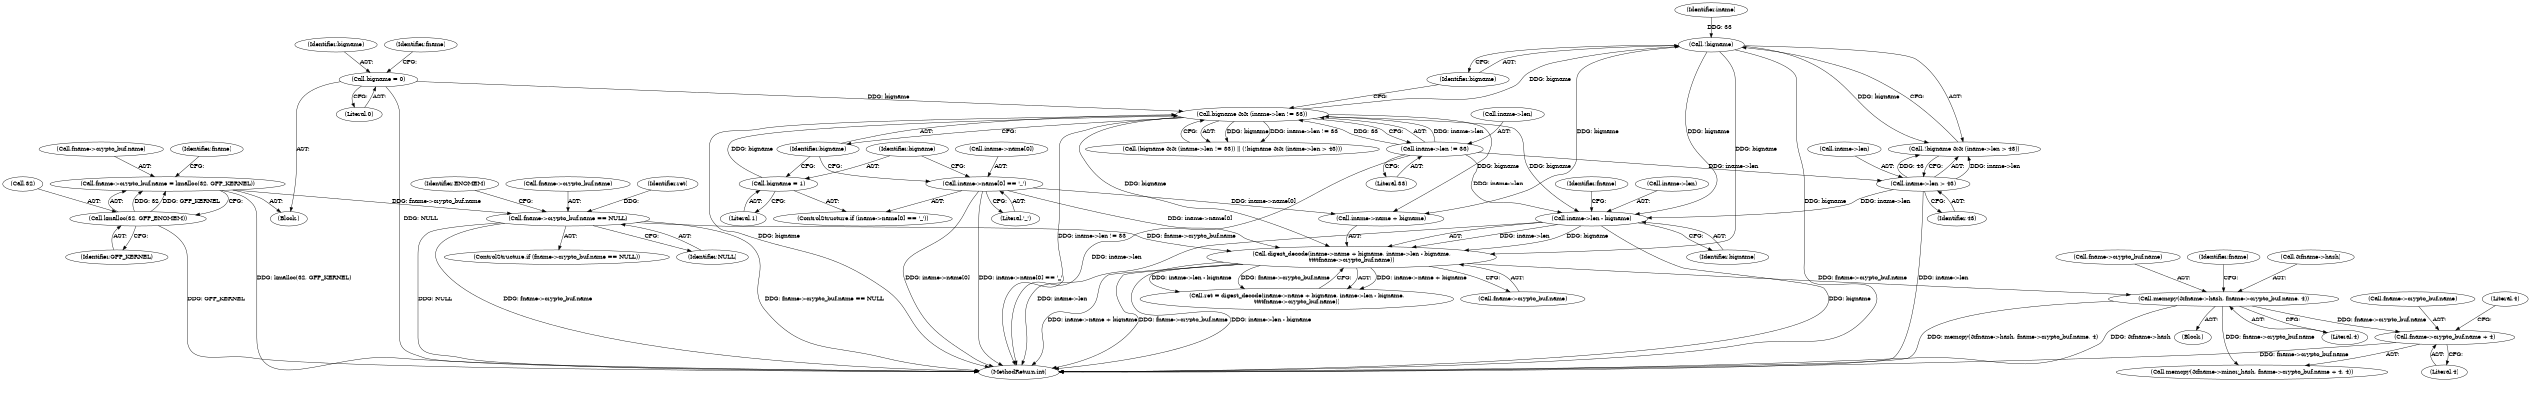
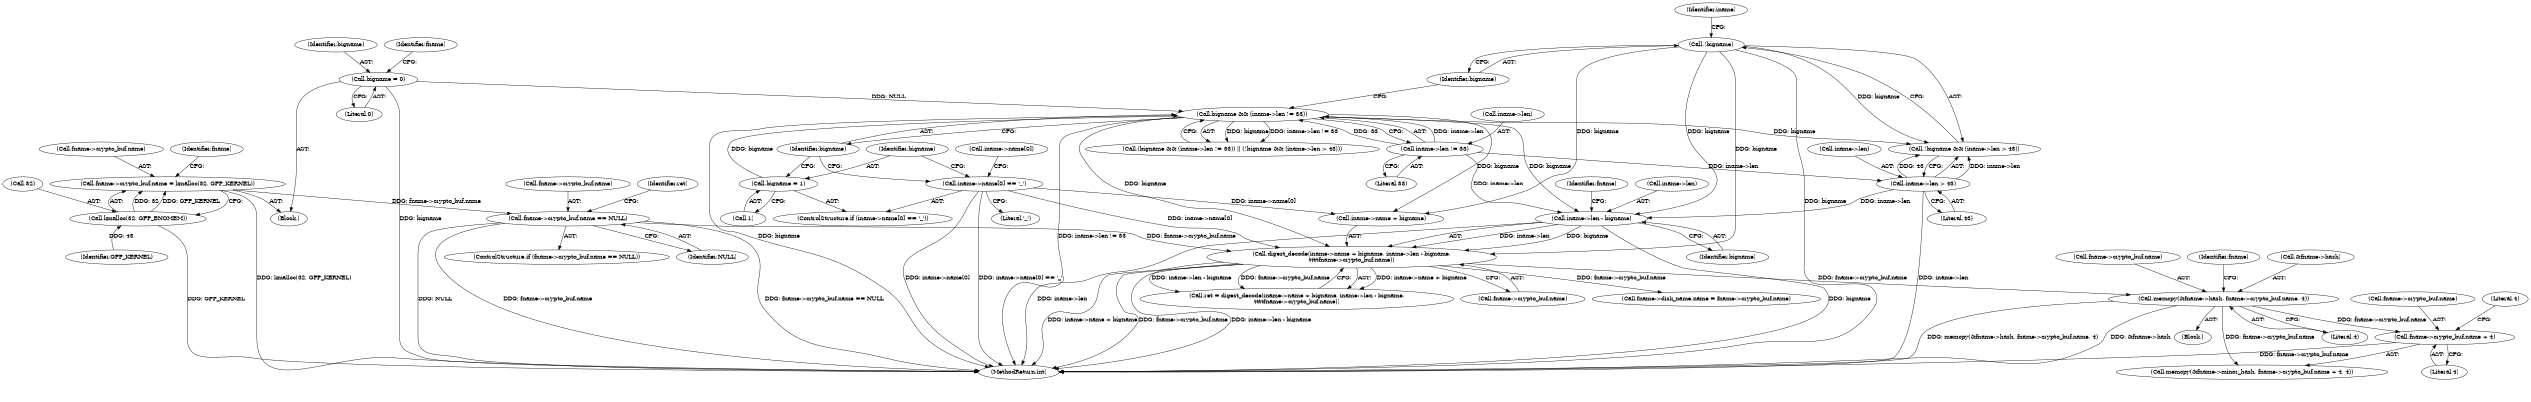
edge "(Identifier,iname)" -> "(Call,!bigname)": label "DDG: 33" -> "CFG: "
edge "(Call,bigname && (iname->len != 33))" -> "(Call,!bigname)": now "(Call,bigname && (iname->len != 33))" -> "(Call,!bigname && (iname->len > 43))"
edge "(Call,bigname = 0)" -> "(Call,bigname && (iname->len != 33))": label "DDG: bigname" -> "DDG: NULL"
edge "(Call,iname->name[0])" -> "(Call,iname->name[0] == '_')": label "AST: " -> "CFG: "
node "(Identifier,ENOMEM)": removed
edge "(Identifier,ret)" -> "(Call,fname->crypto_buf.name == NULL)": label "DDG: " -> "CFG: "
edge "(Literal,'_')" -> "(Call,iname->name[0] == '_')": removed, label "AST:"
edge "(Call,bigname = 0)" -> "(MethodReturn,int)": label "DDG: NULL" -> "DDG: bigname"
node "(Literal,1)": label "(Literal,1)" -> "(Call,1)"
node "(Identifier,43)": label "(Identifier,43)" -> "(Literal,43)"
edge "(Call,iname->len != 33)" -> "(MethodReturn,int)": removed, label "DDG: iname->len"
edge "(Identifier,GFP_KERNEL)" -> "(Call,kmalloc(32, GFP_ENOMEM))": label "AST: " -> "DDG: 43"
edge "(Call,kmalloc(32, GFP_ENOMEM))" -> "(Identifier,GFP_KERNEL)": removed, label "CFG:"
node "(Call,fname->disk_name.name = fname->crypto_buf.name)": added
